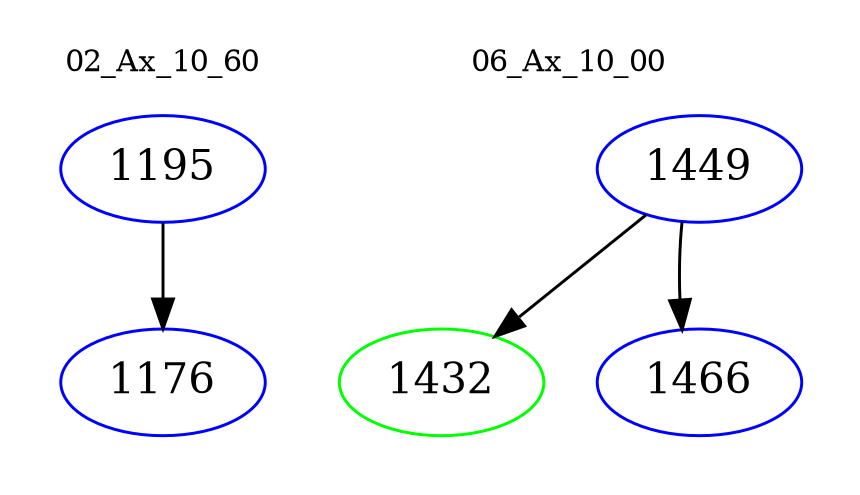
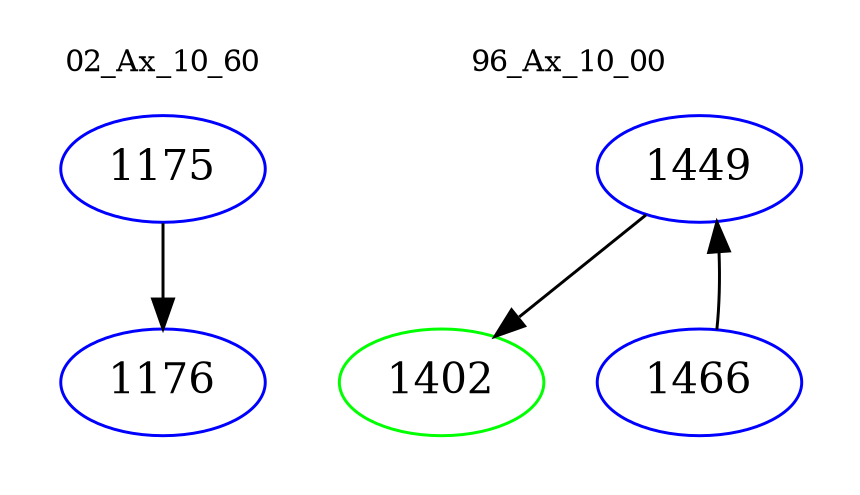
cluster "06_Ax_10_00": label "06_Ax_10_00" -> "96_Ax_10_00"
node "1195": label "1195" -> "1175"
edge "1449" -> "1466": reversed
node "1432": label "1432" -> "1402"
